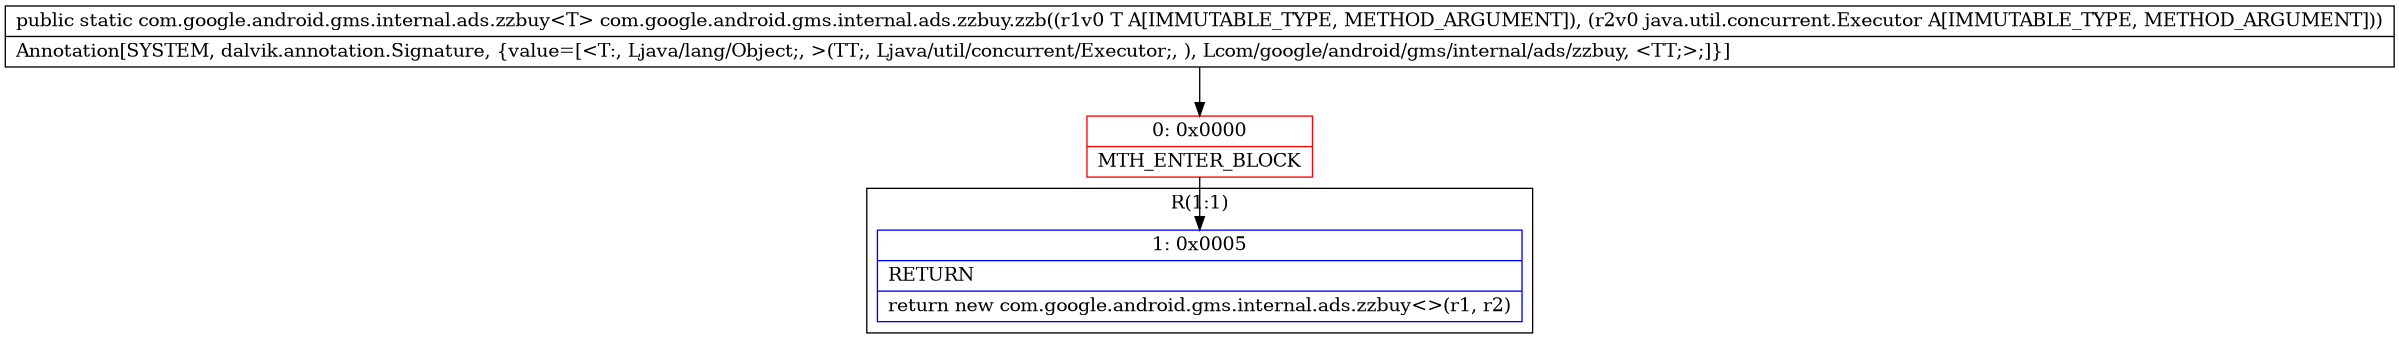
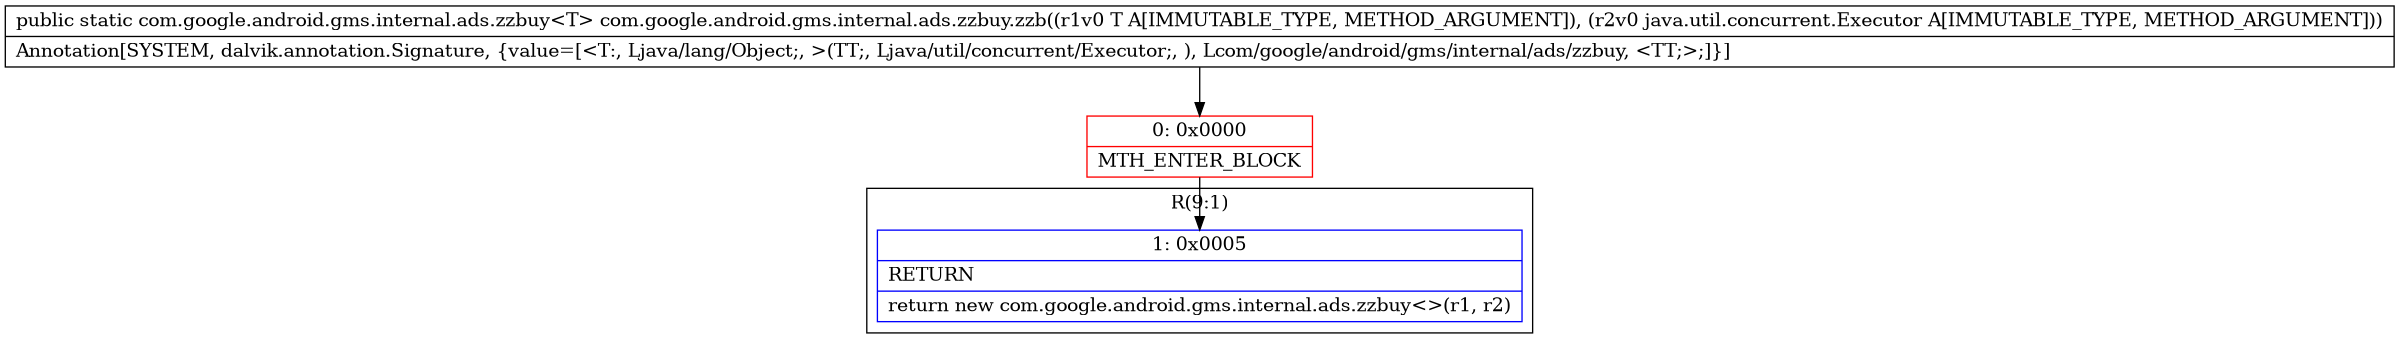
cluster "R(1:1)": label "R(1:1)" -> "R(9:1)"
